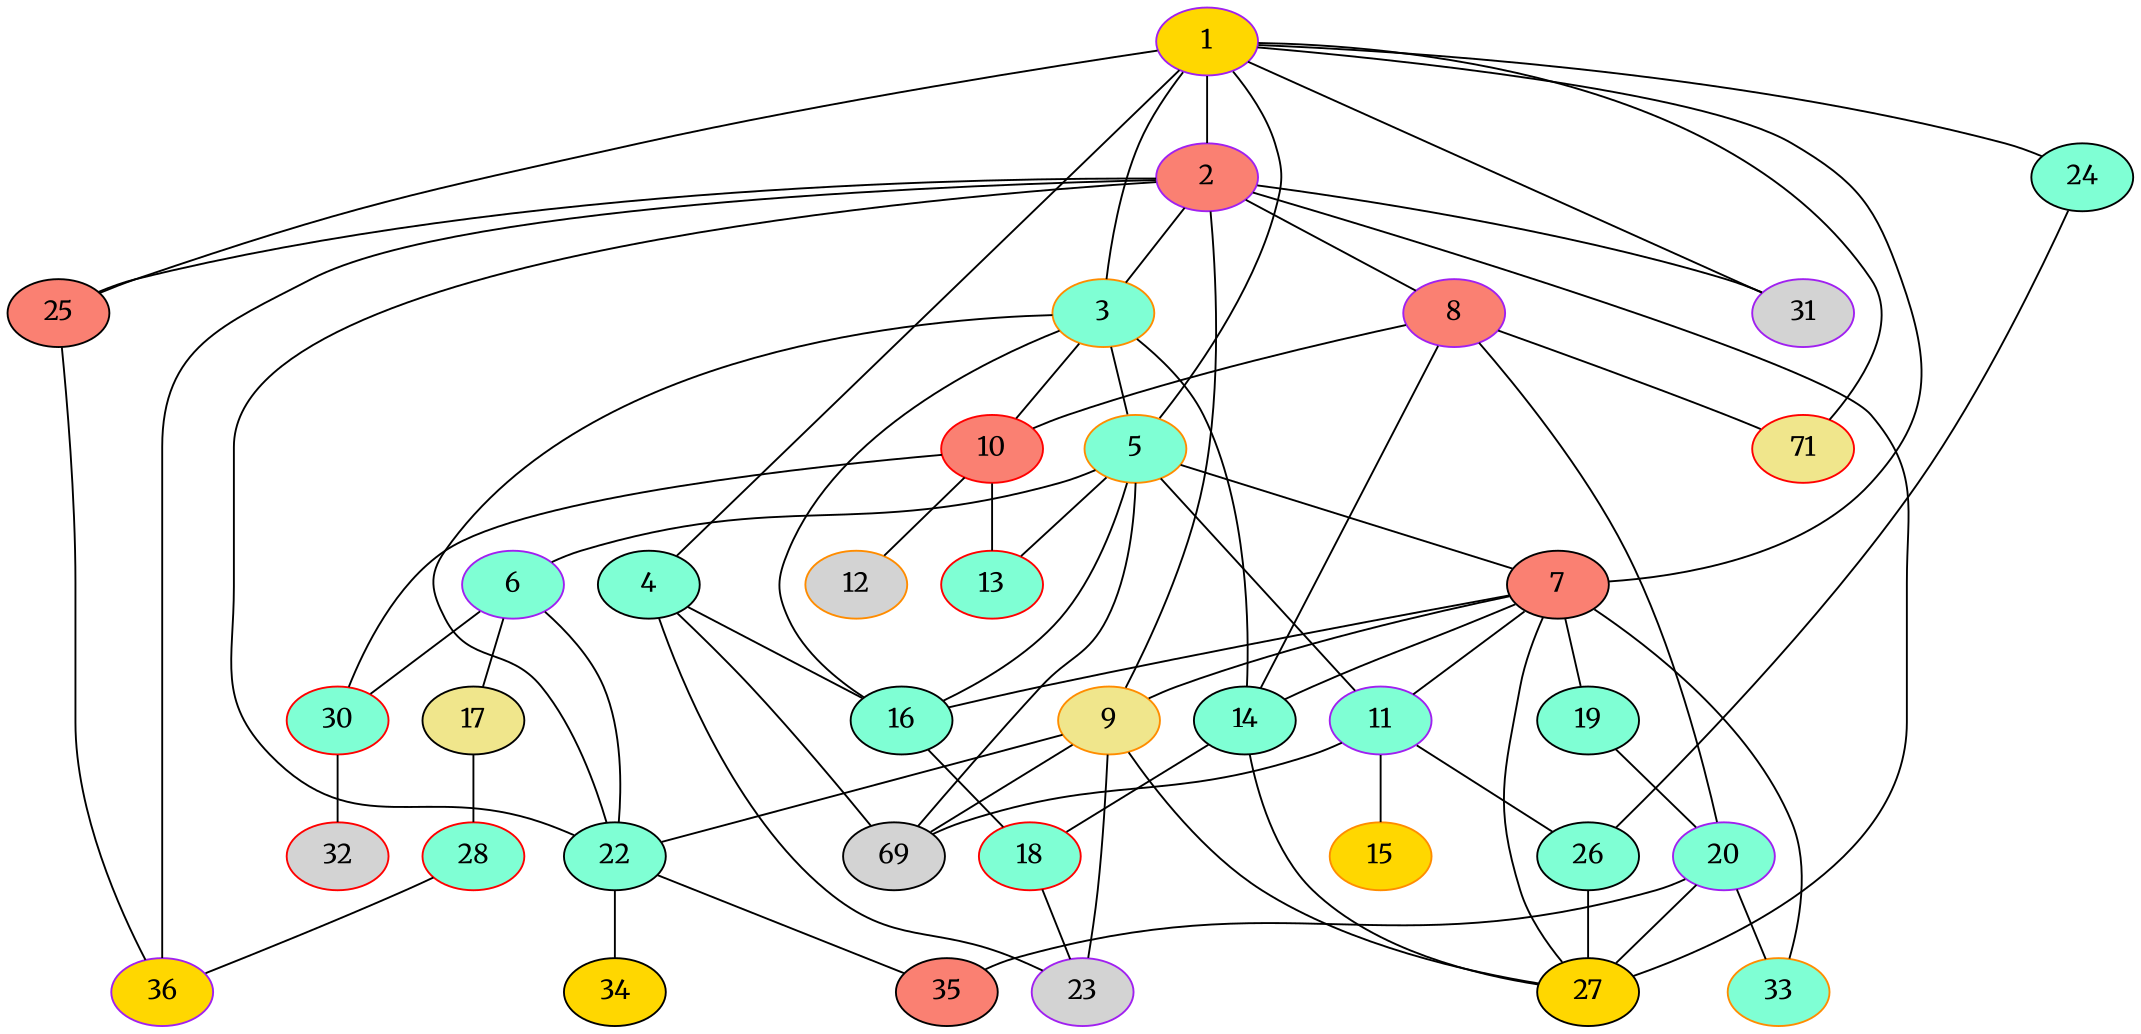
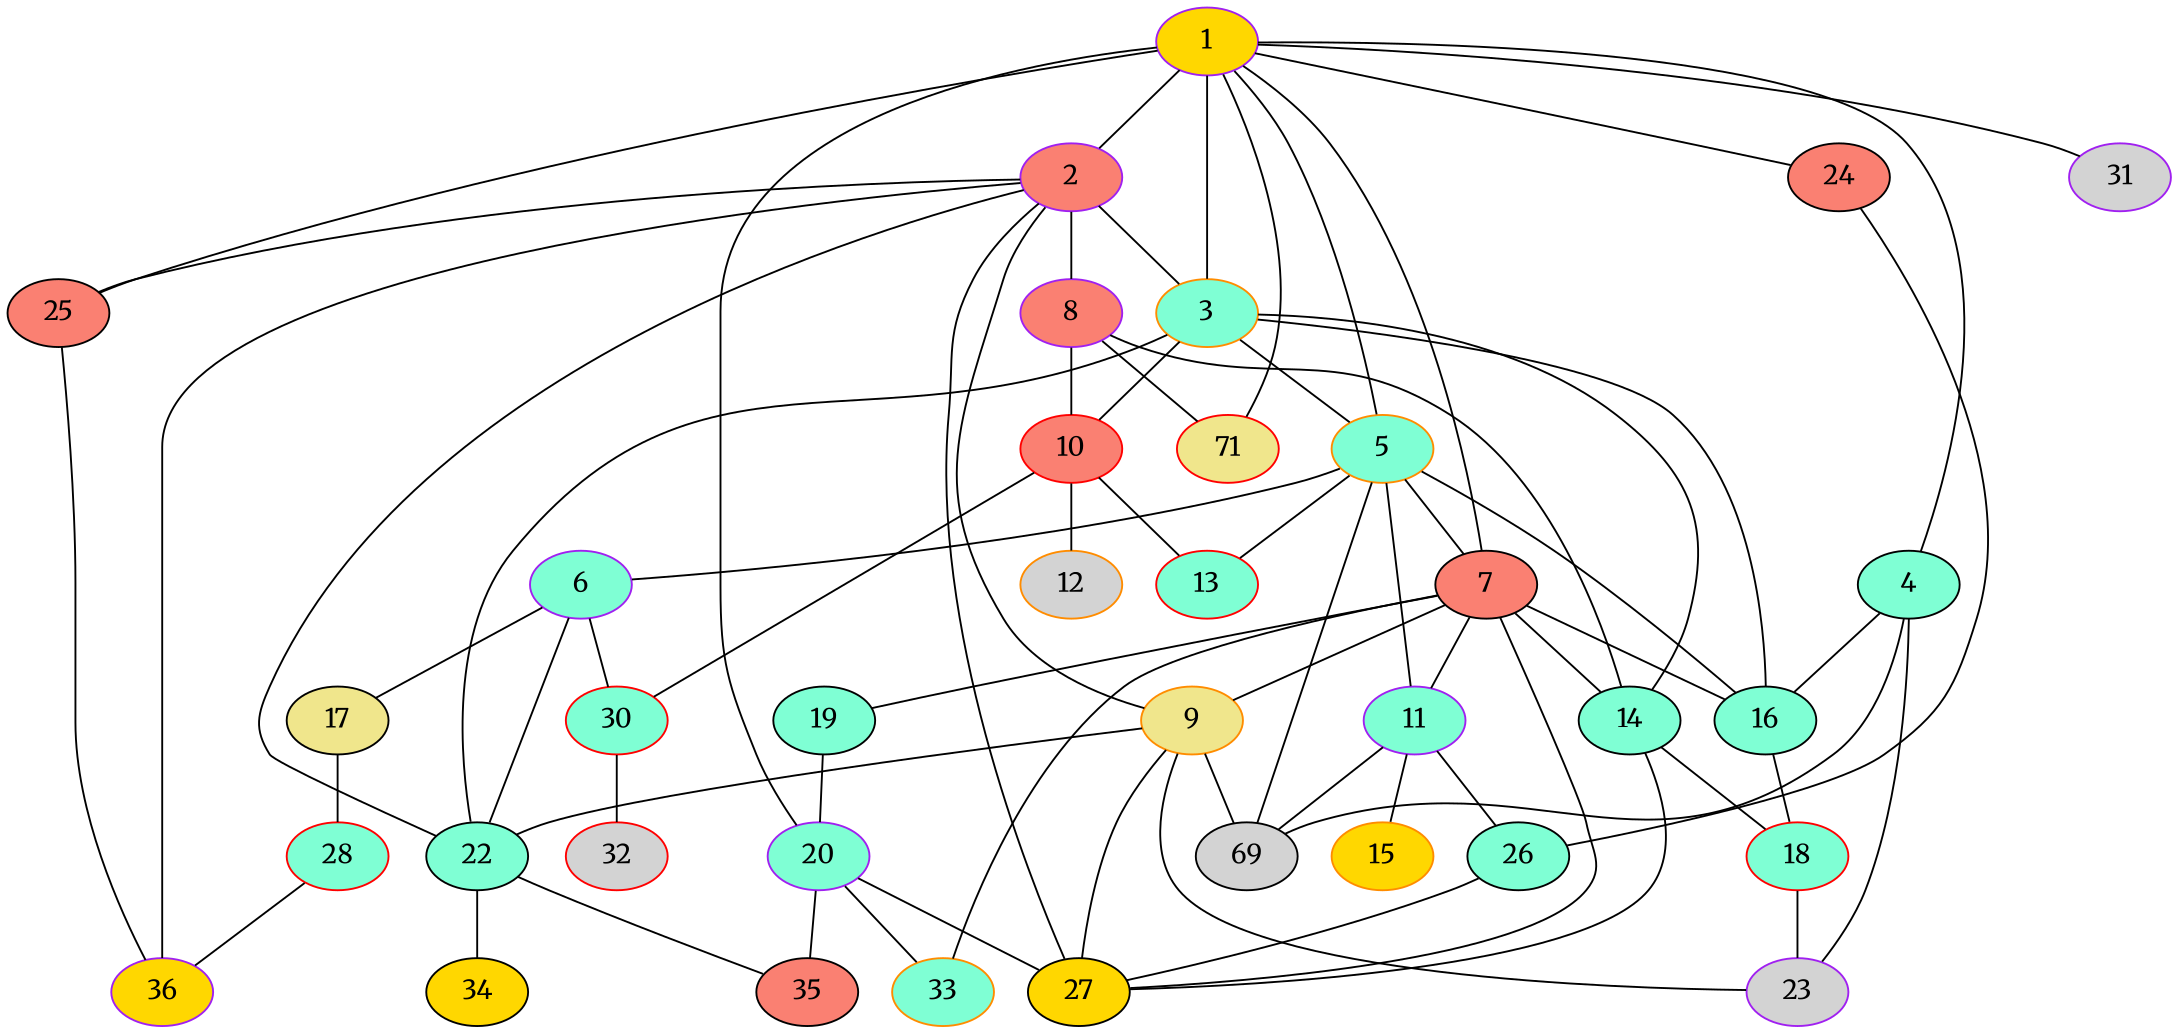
node "24": fillcolor aquamarine -> salmon
edge "2" -- "31": removed
edge "8" -- "20": now "1" -- "20"
